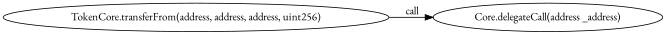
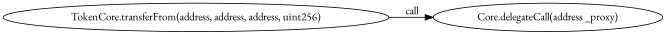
node "Core.delegateCall(address _address)": label "Core.delegateCall(address _address)" -> "Core.delegateCall(address _proxy)"
